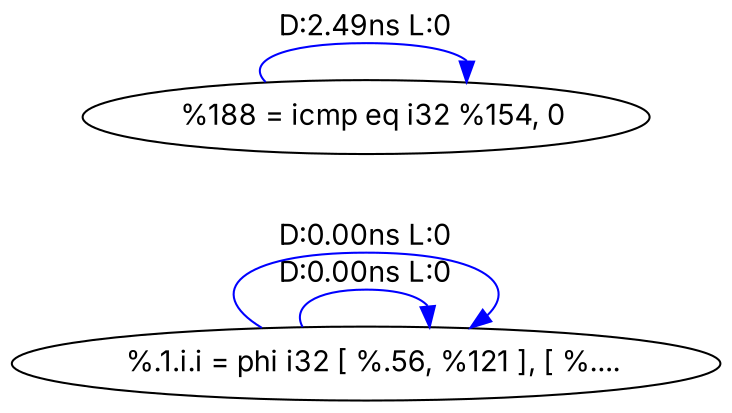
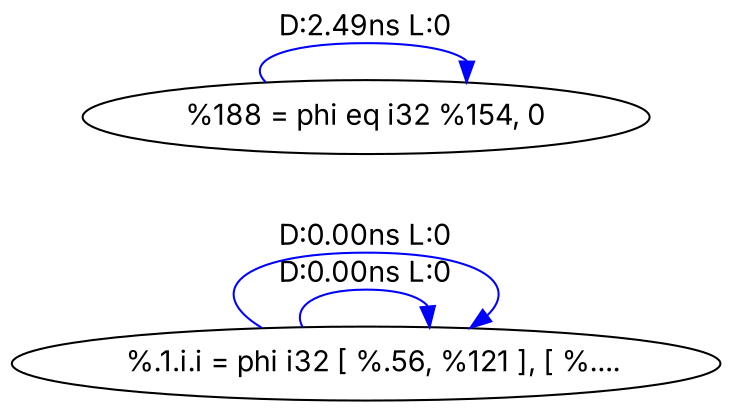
node "%188 = icmp eq i32 %154, 0": label "%188 = icmp eq i32 %154, 0" -> "%188 = phi eq i32 %154, 0"
